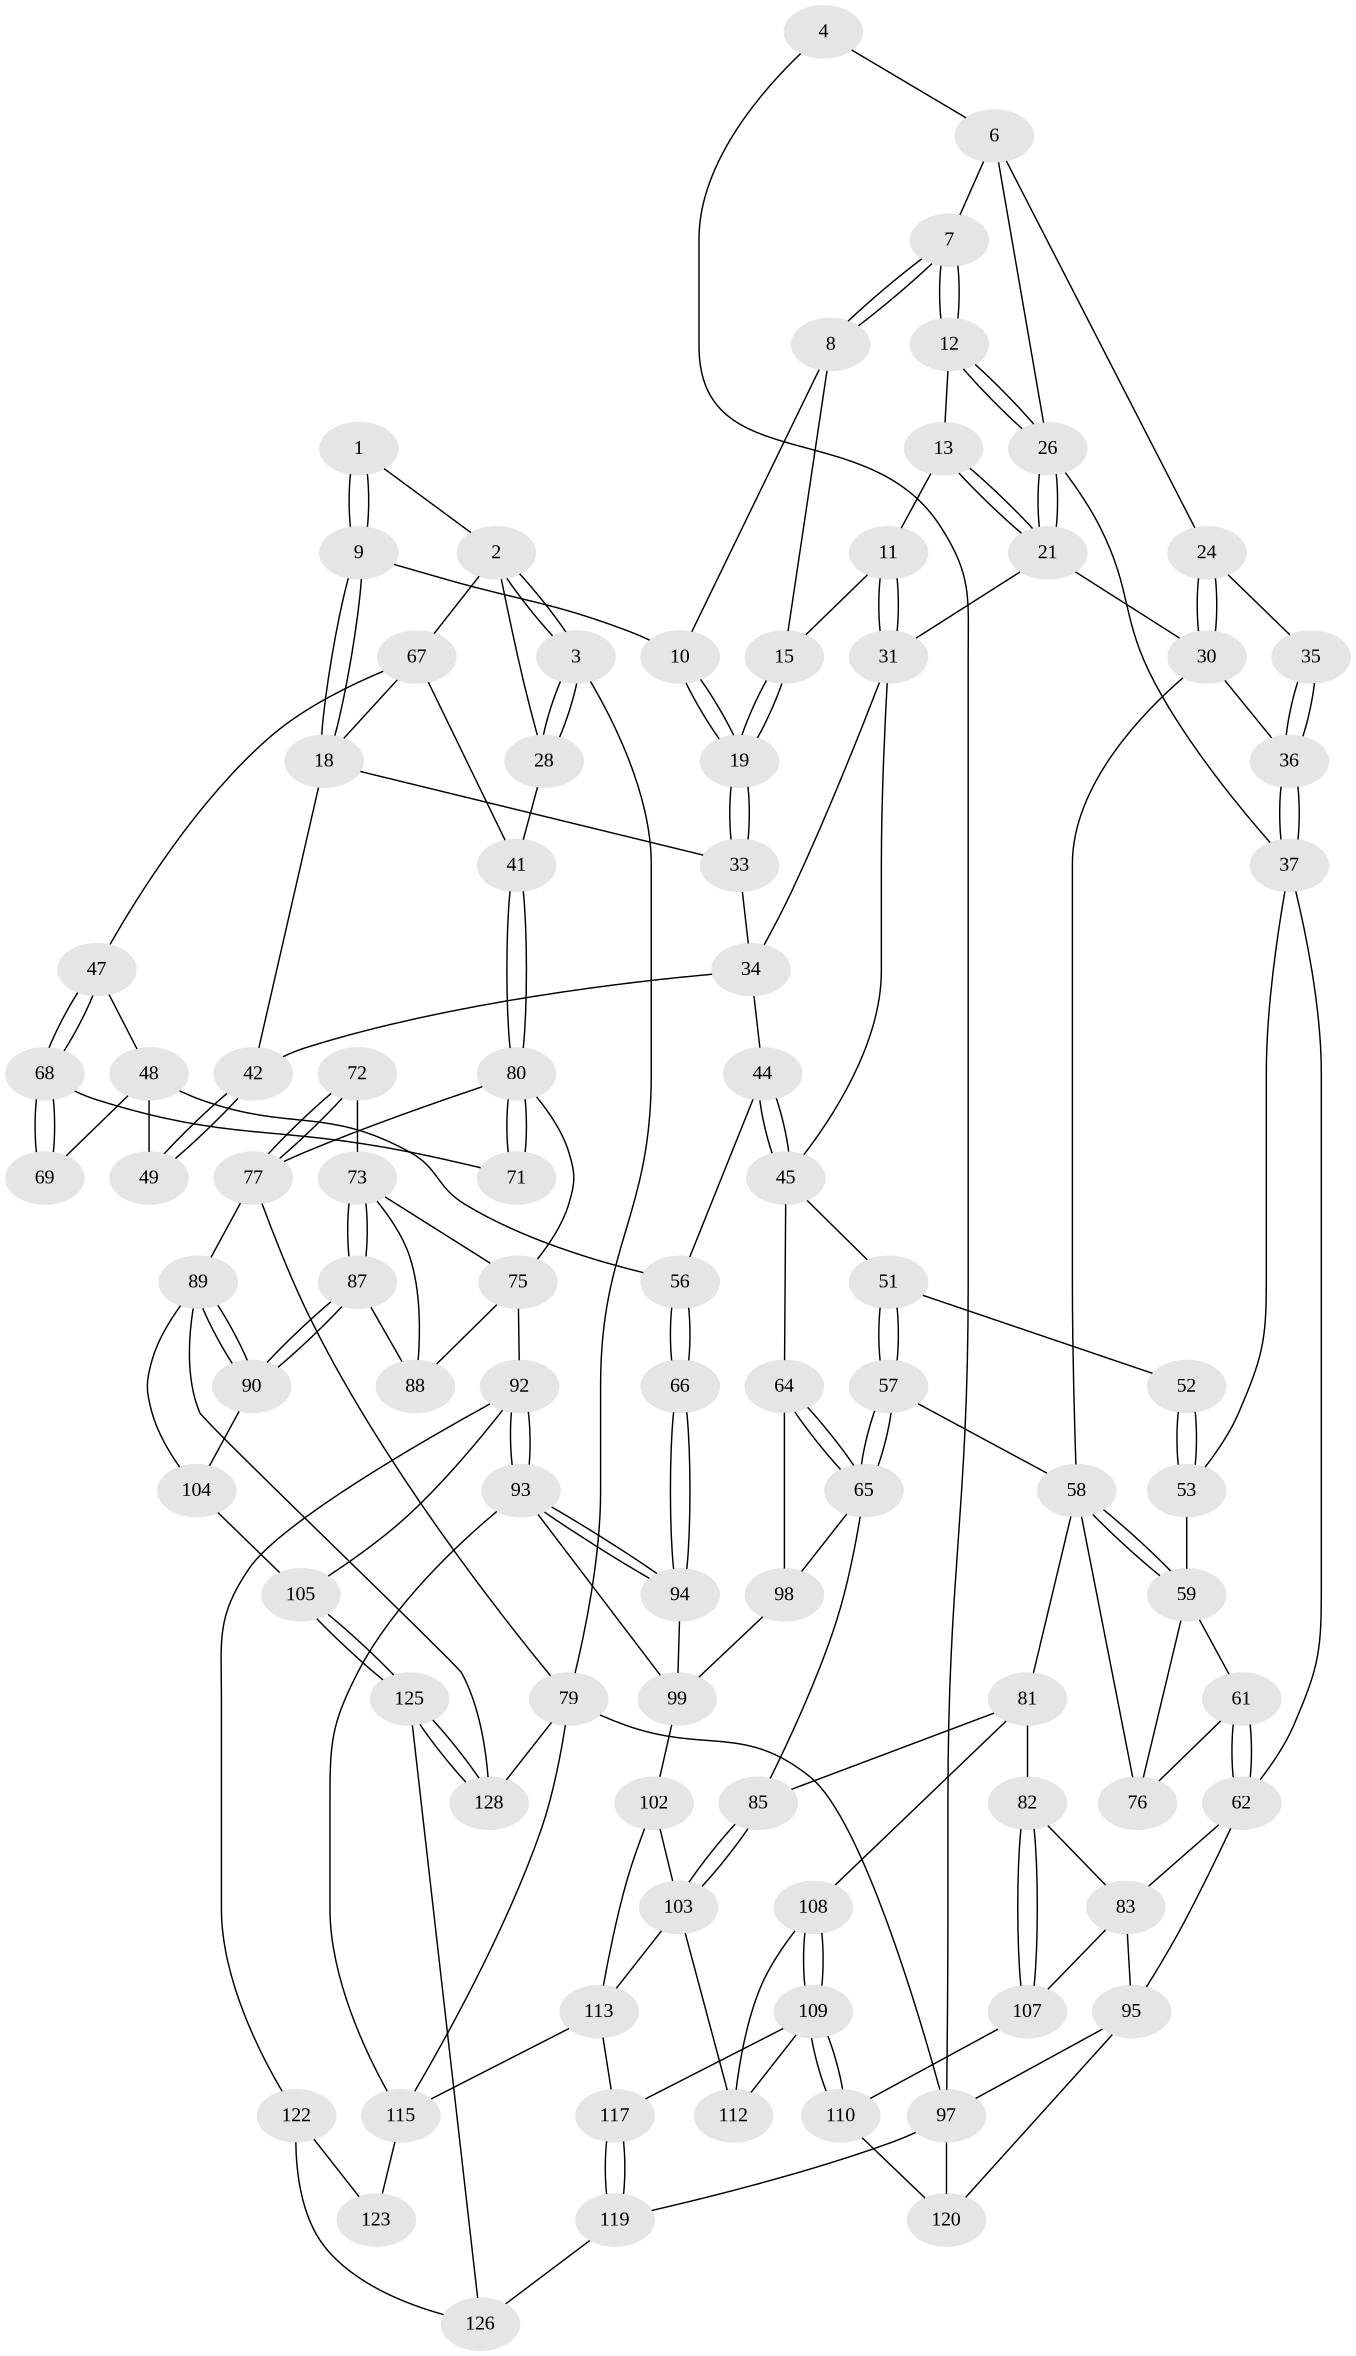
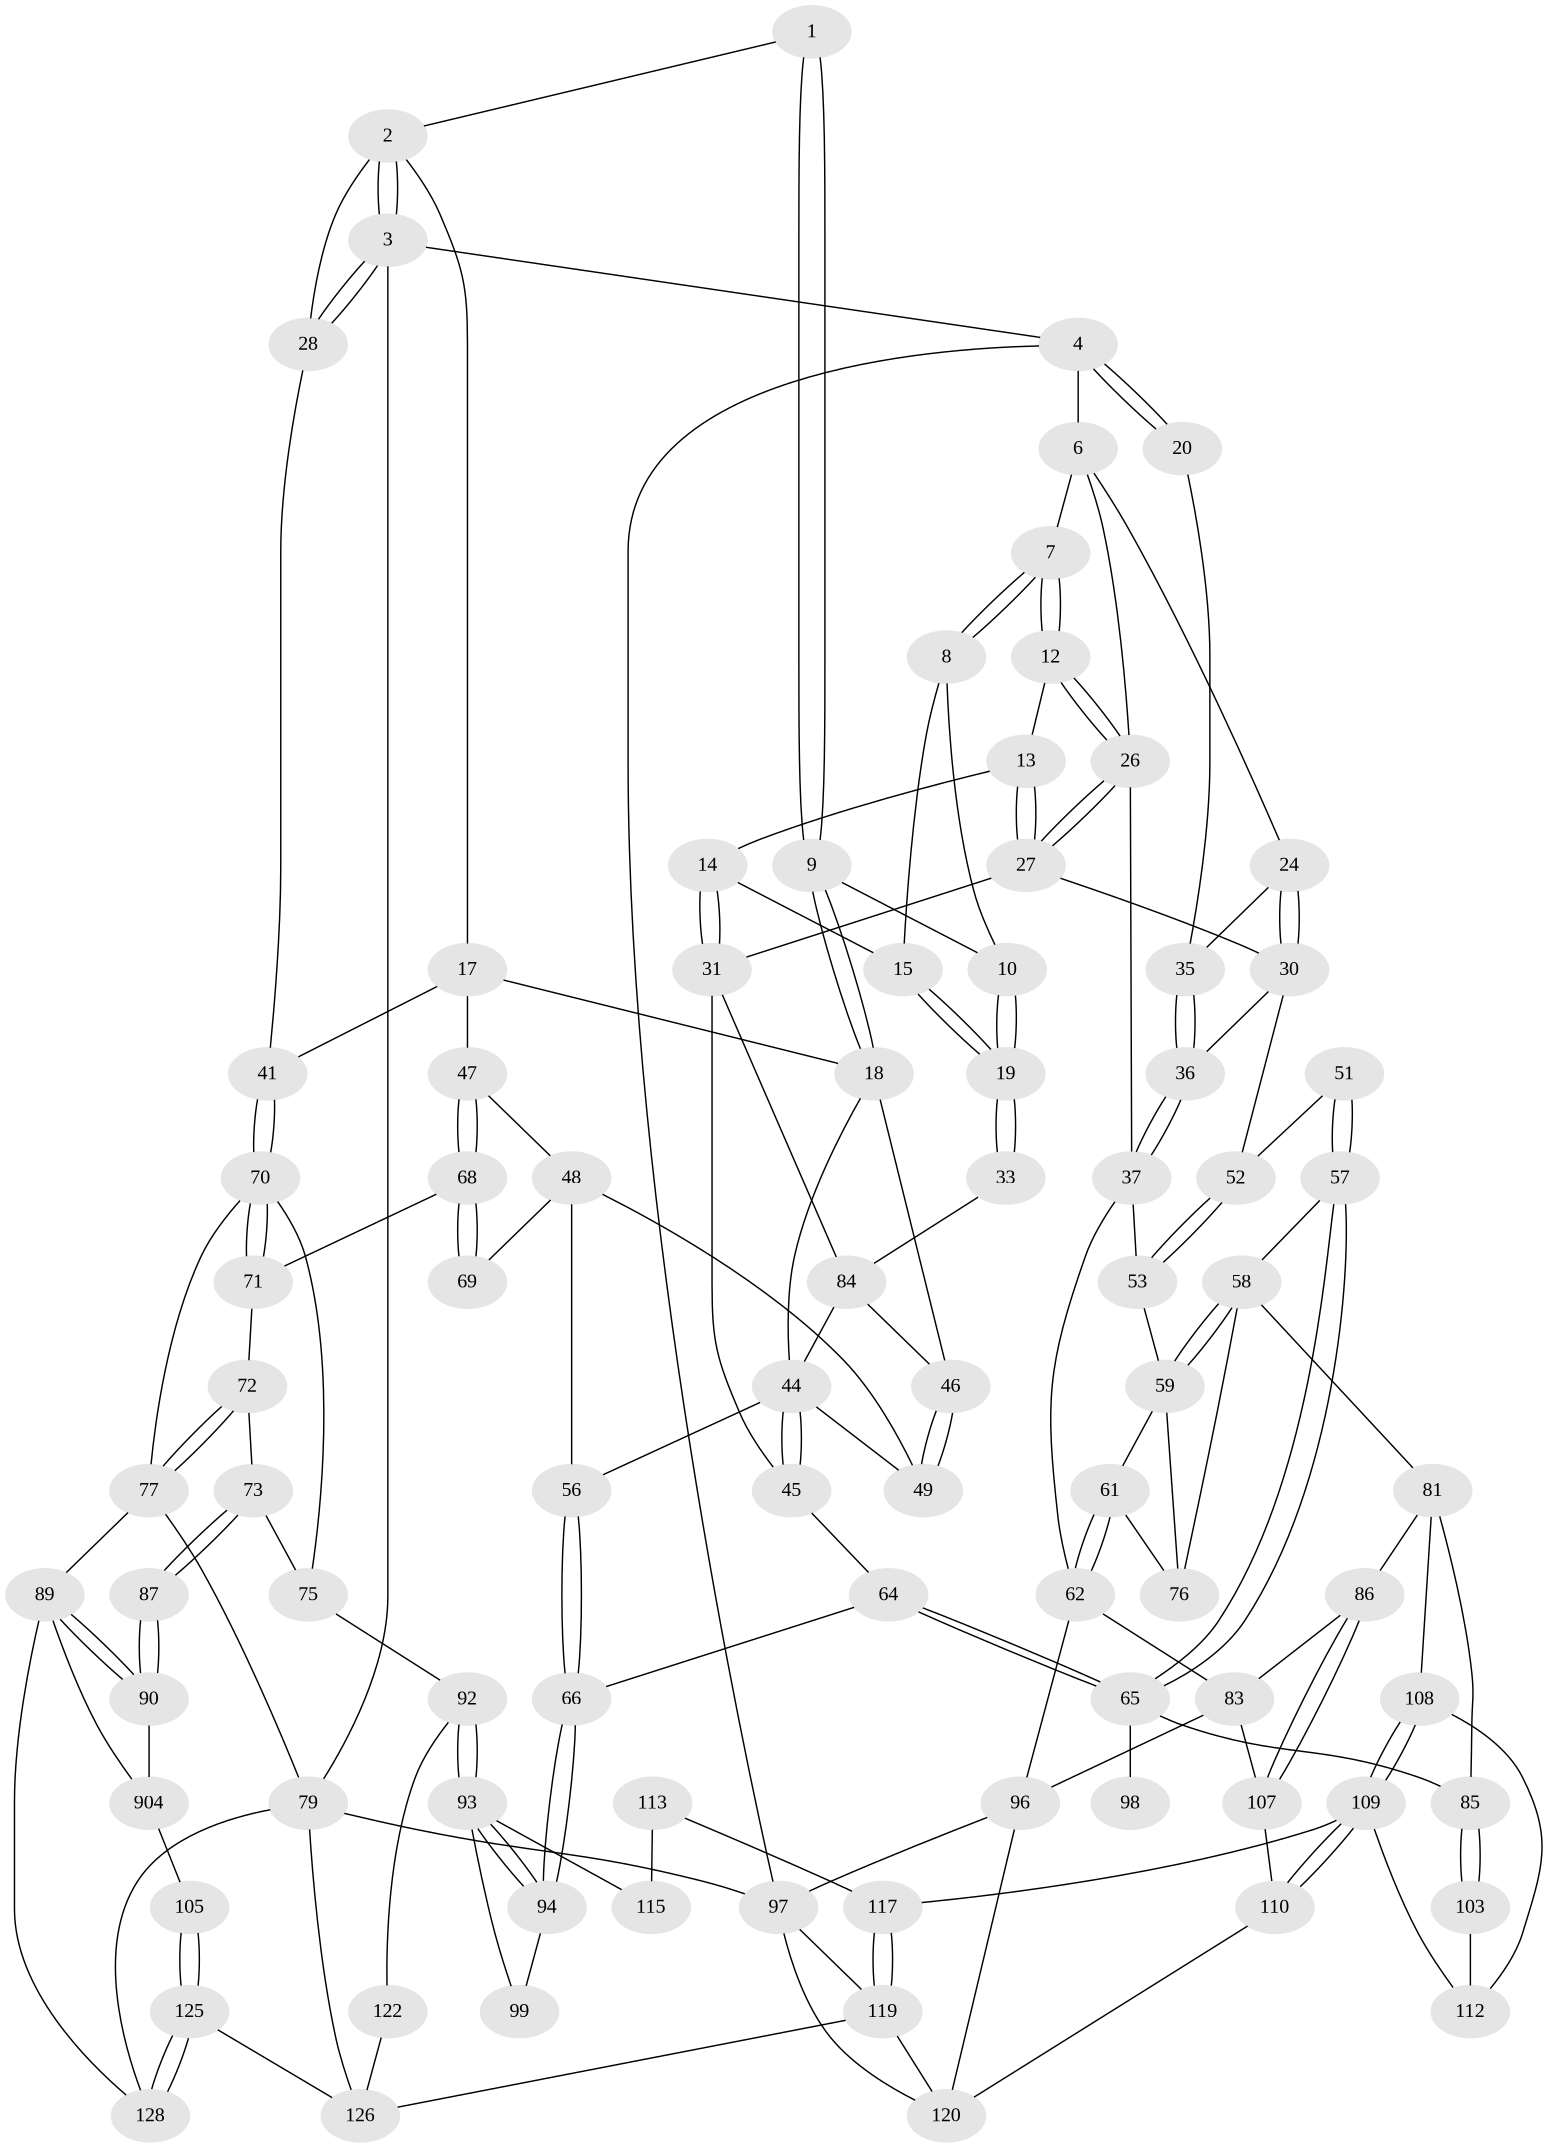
edge "3" -- "4": added
node "20": added
node "11": label "11" -> "14"
node "21": label "21" -> "27"
node "67": label "67" -> "17"
edge "18" -- "33": now "18" -- "44"
node "34": label "34" -> "84"
edge "30" -- "58": now "30" -- "52"
node "42": label "42" -> "46"
node "80": label "80" -> "70"
edge "45" -- "51": removed
edge "71" -- "72": added
node "88": removed
edge "44" -- "49": added
node "104": label "104" -> "904"
edge "64" -- "98": now "64" -- "66"
edge "92" -- "105": removed
edge "98" -- "99": removed
node "102": removed
node "82": label "82" -> "86"
edge "79" -- "115": now "79" -- "126"
edge "103" -- "113": removed
node "95": label "95" -> "96"
edge "119" -- "120": added
node "123": removed
